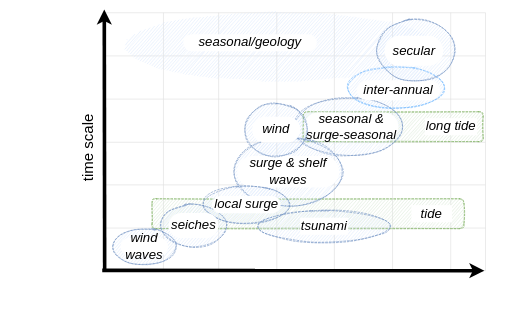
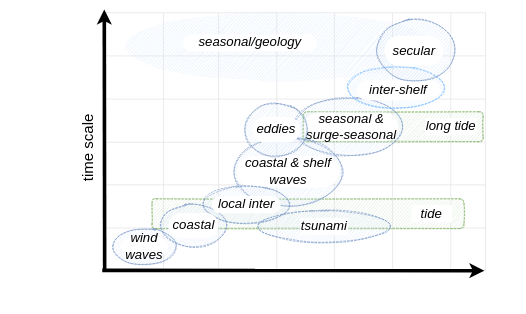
node "inter-annual": label "inter-annual" -> "inter-shelf"
node "wind": label "wind" -> "eddies"
node "surge & shelf waves": label "surge & shelf waves" -> "coastal & shelf waves"
node "local surge": label "local surge" -> "local inter"
node "seiches": label "seiches" -> "coastal"
